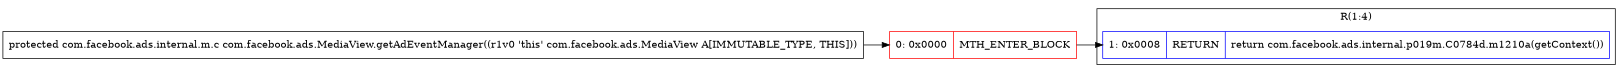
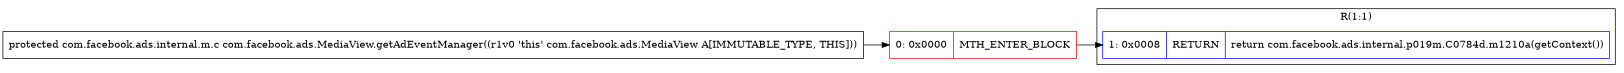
cluster "R(1:4)": label "R(1:4)" -> "R(1:1)"
